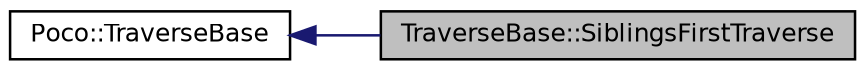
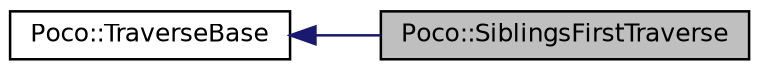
node "TraverseBase::SiblingsFirstTraverse": label "TraverseBase::SiblingsFirstTraverse" -> "Poco::SiblingsFirstTraverse"
